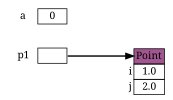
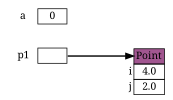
node "Point": text "1.0" -> "4.0"
